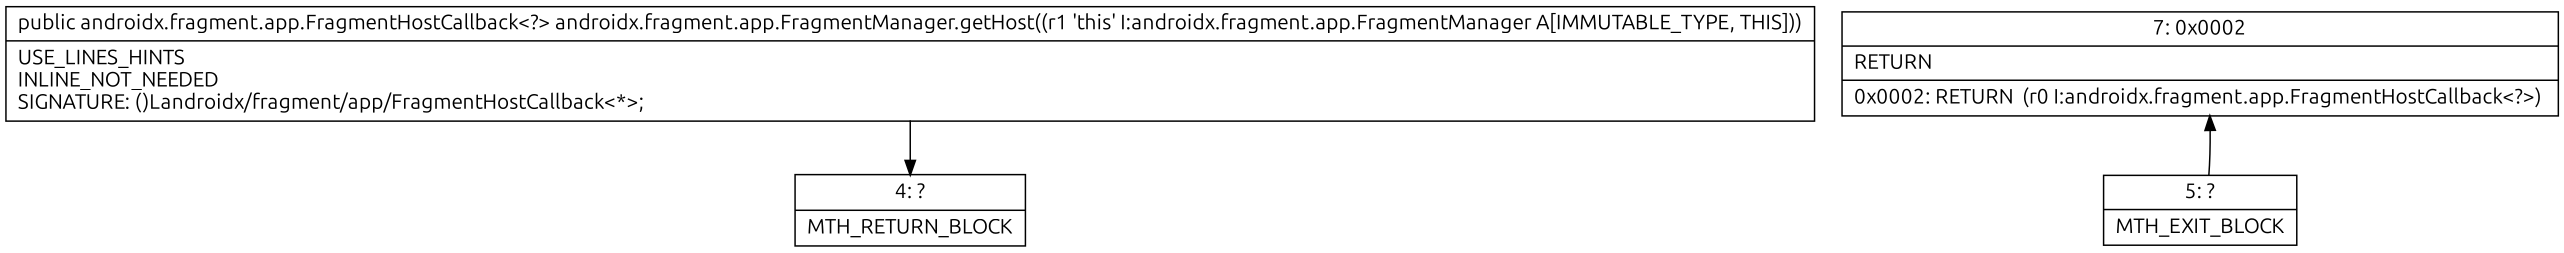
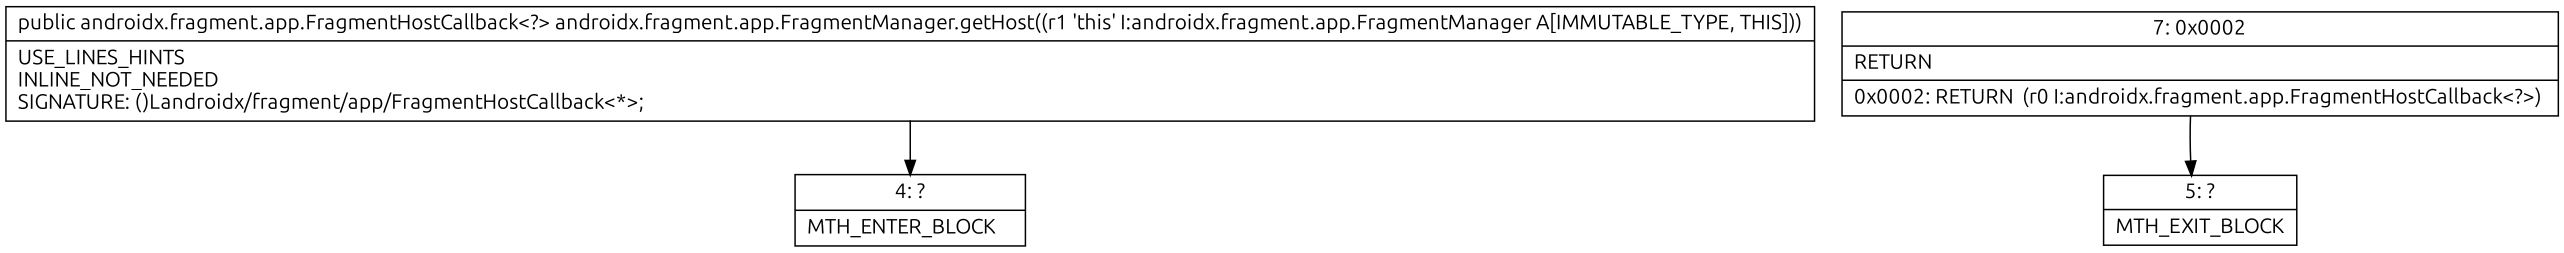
edge "5: ?" -> "7: 0x0002": reversed
node "4: ?": text "MTH_RETURN_BLOCK" -> "MTH_ENTER_BLOCK"
